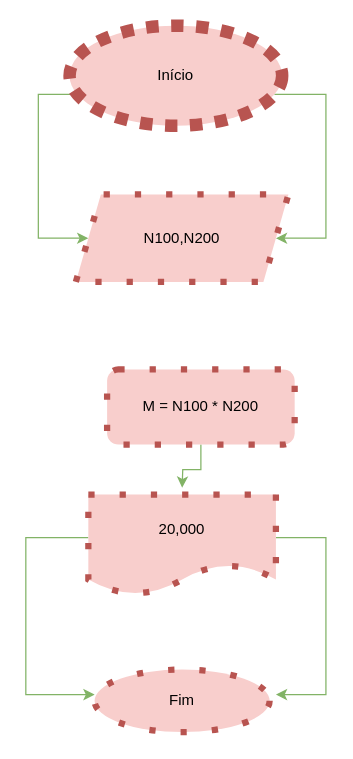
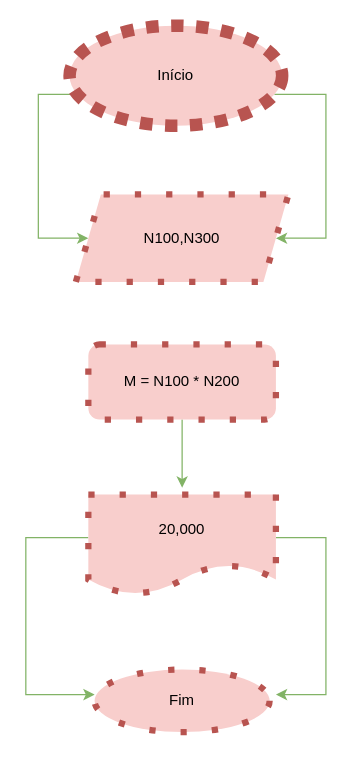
node "N100,N200": label "N100,N200" -> "N100,N300"
node "M = N100 * N200": moved (201, 407) -> (182, 382)
